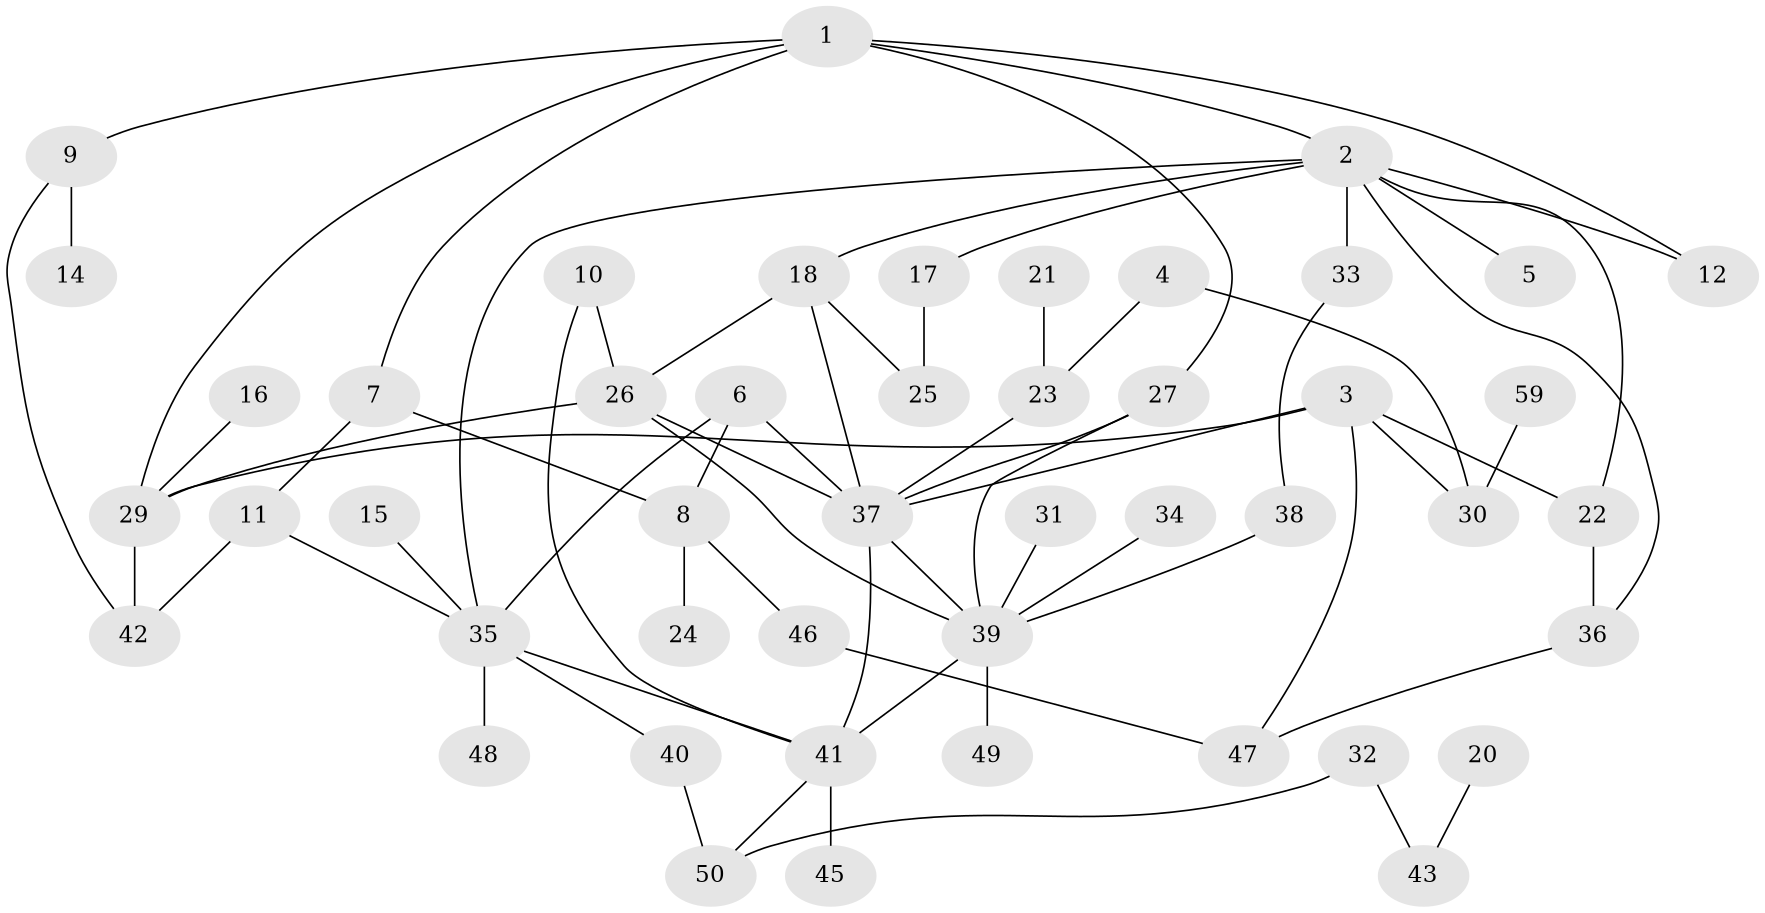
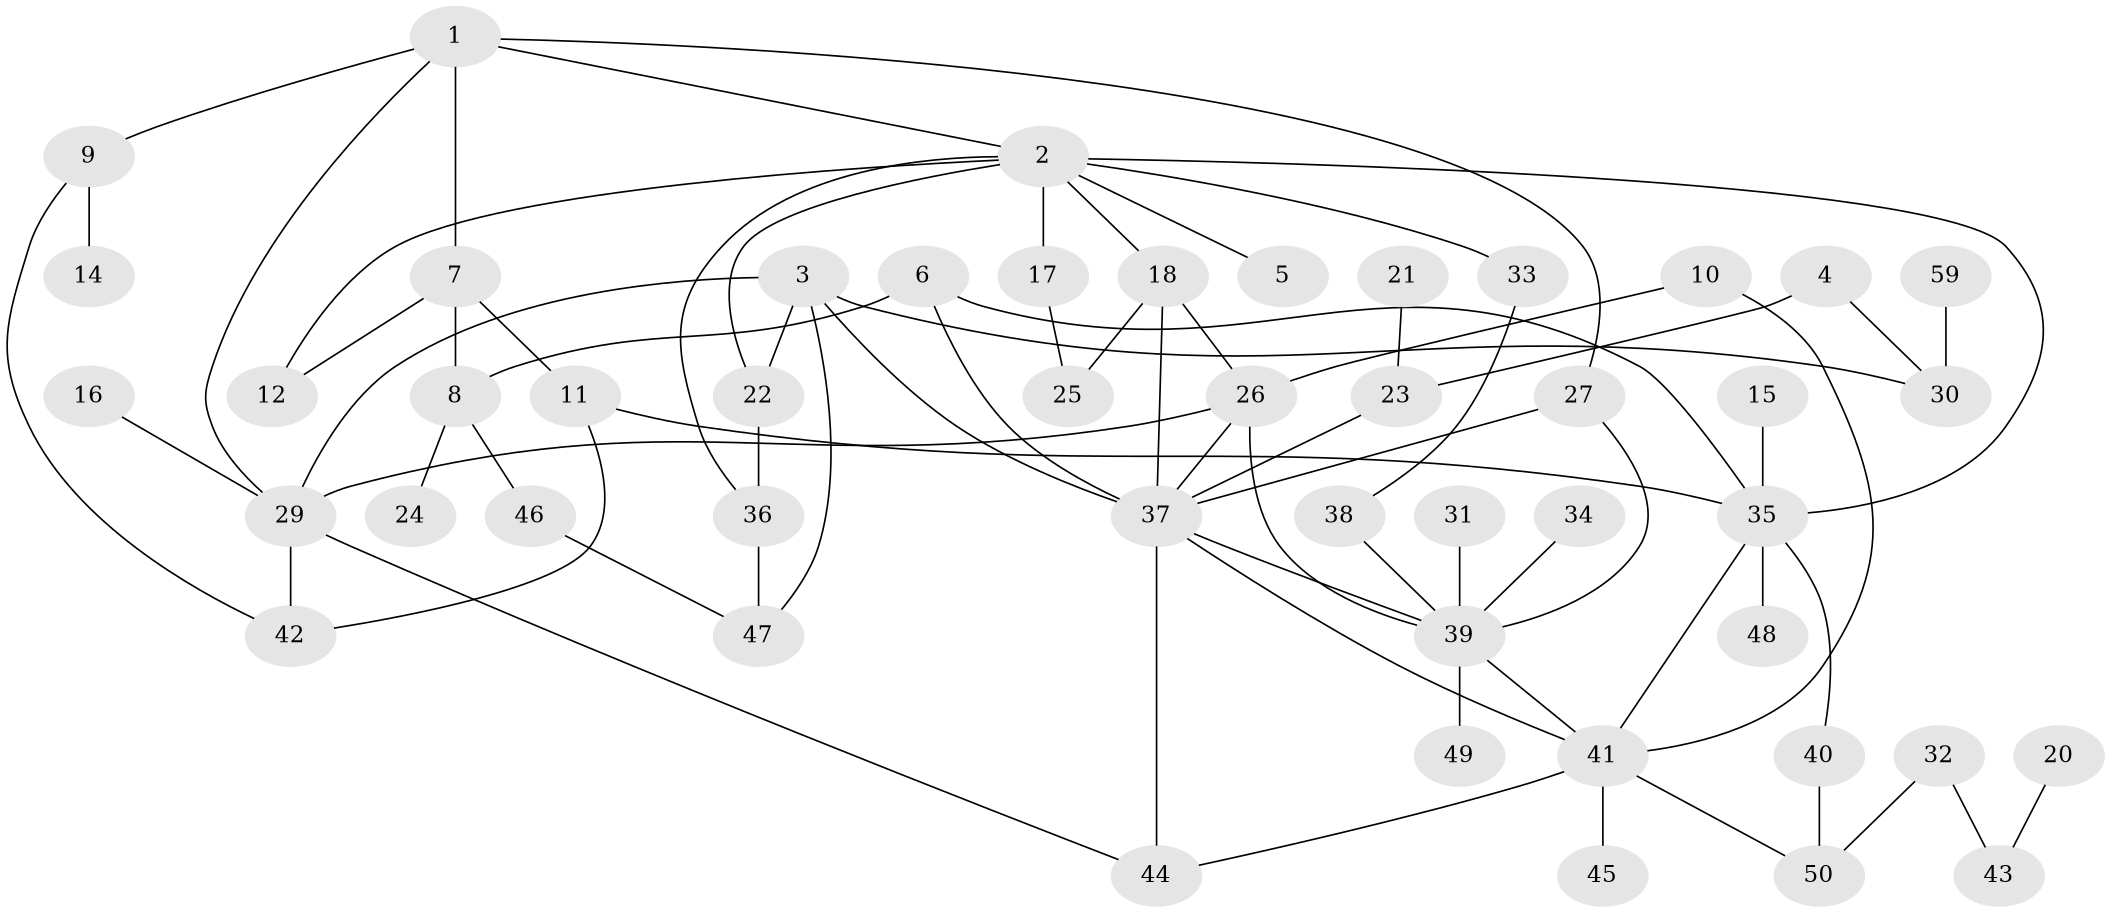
edge "1" -- "12": now "7" -- "12"
node "44": added
